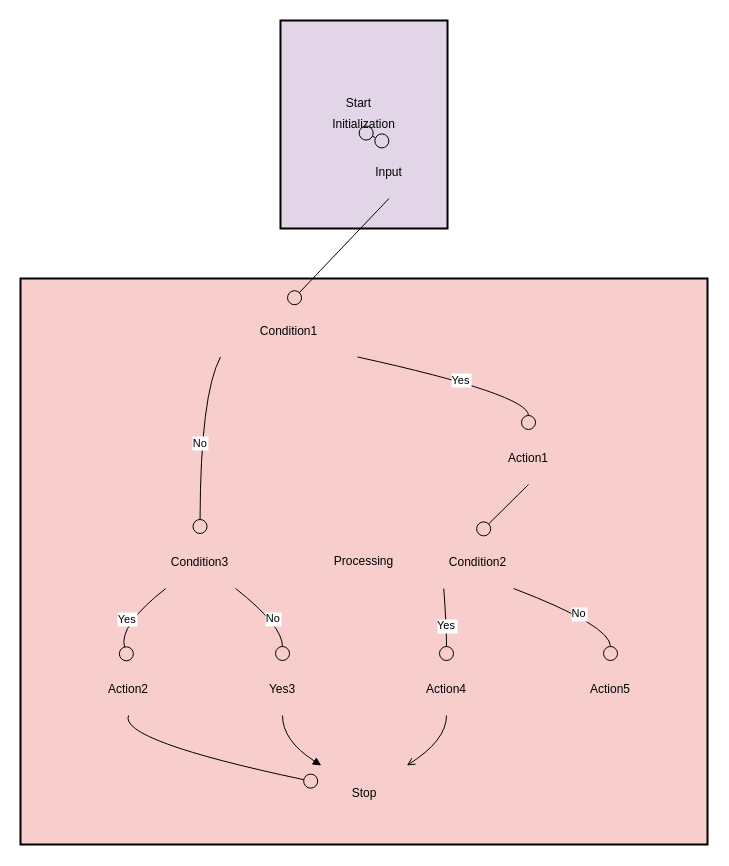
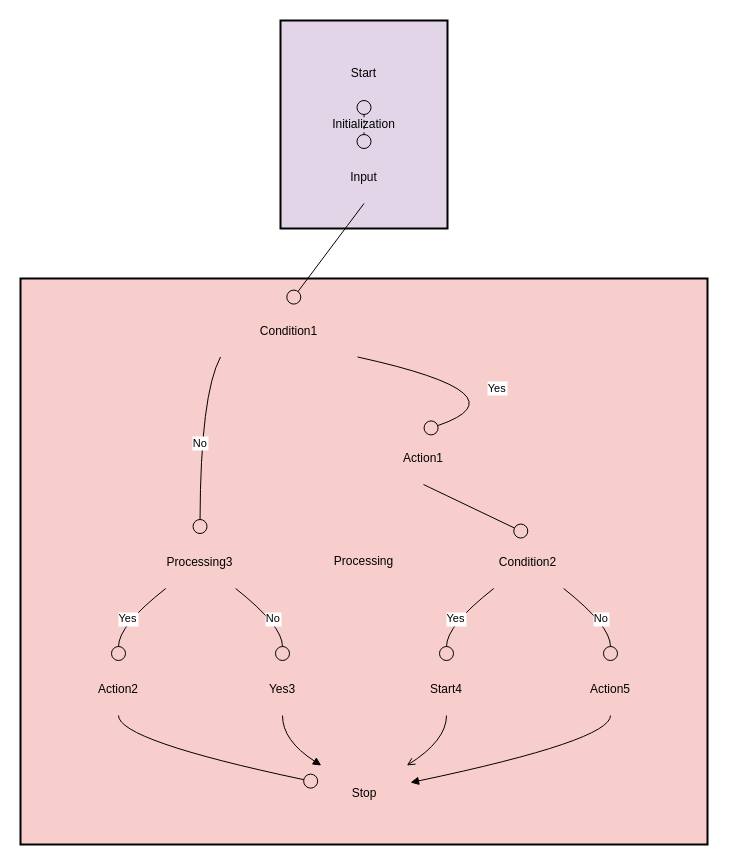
node "Start": moved (359, 103) -> (364, 73)
node "Input": moved (389, 172) -> (364, 177)
node "Action1": moved (529, 458) -> (424, 458)
node "Condition3": label "Condition3" -> "Processing3"
node "Condition2": moved (478, 562) -> (528, 562)
node "Action2": moved (129, 689) -> (119, 689)
node "Action4": label "Action4" -> "Start4"
edge "Action5" -> "Stop": added
